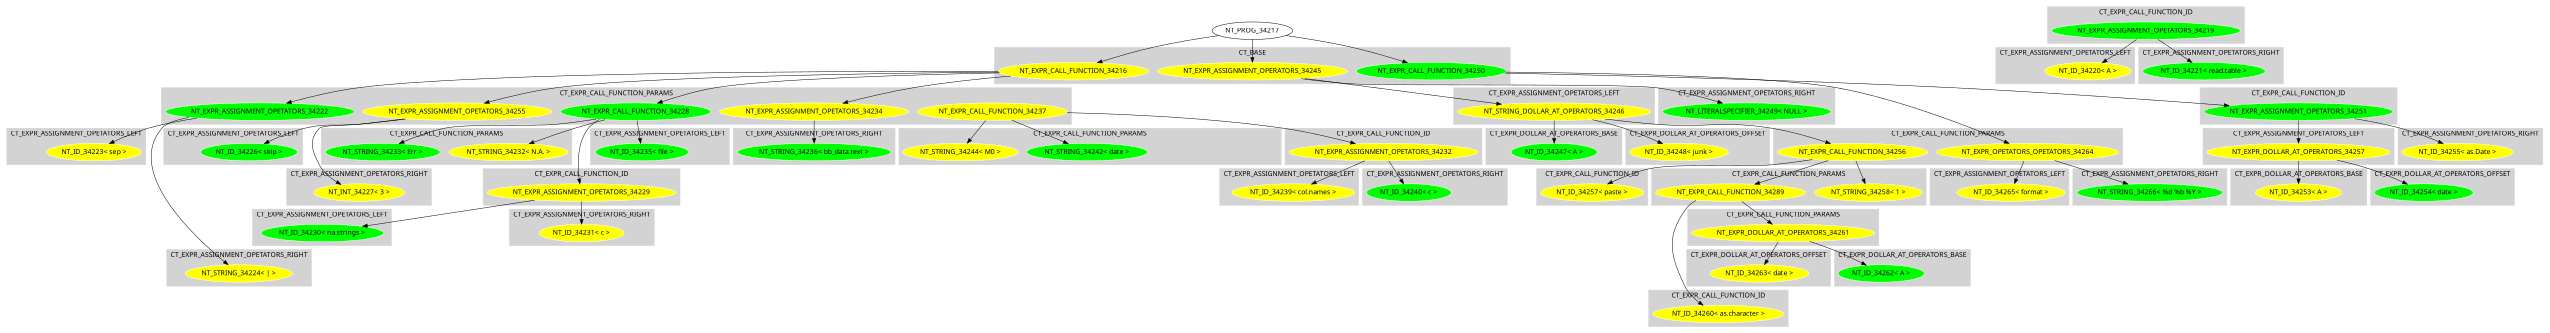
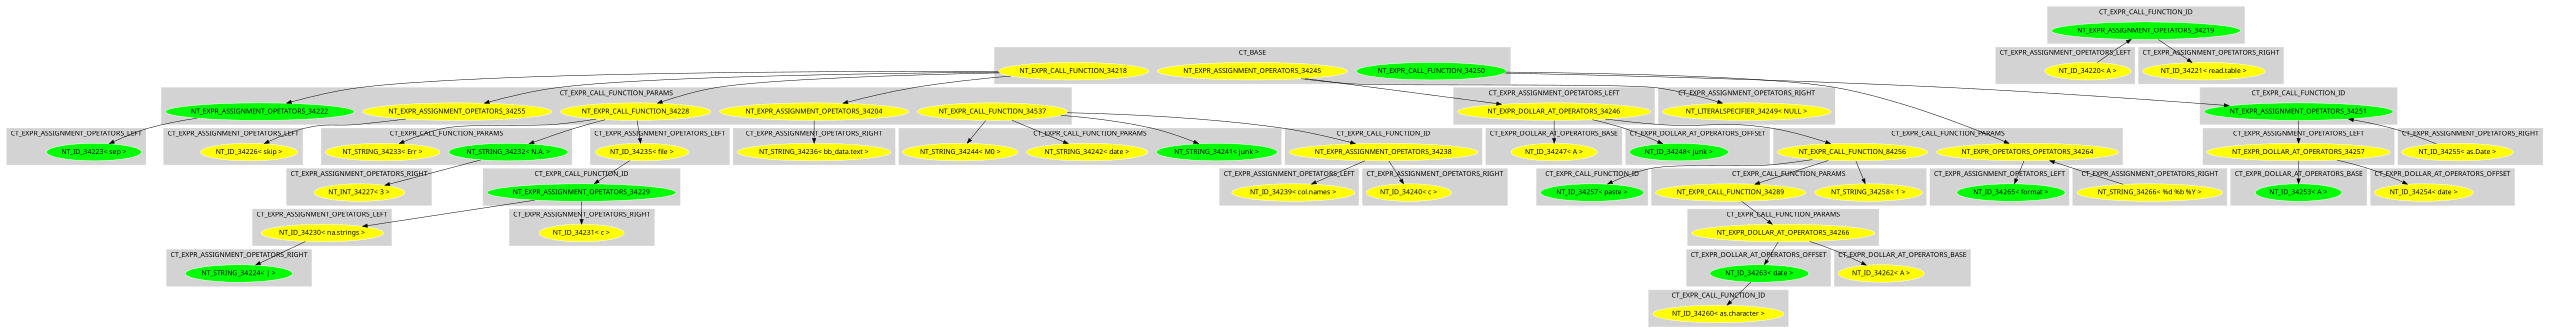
node "NT_PROG_34217": removed
edge "NT_EXPR_ASSIGNMENT_OPETATORS_34219" -> "NT_ID_34220< A >": reversed
node "NT_EXPR_CALL_FUNCTION_34216": label "NT_EXPR_CALL_FUNCTION_34216" -> "NT_EXPR_CALL_FUNCTION_34218"
node "NT_ID_34221< read.table >": fillcolor green -> yellow
node "NT_EXPR_CALL_FUNCTION_34228": fillcolor green -> yellow
node "NT_EXPR_ASSIGNMENT_OPETATORS_34234": label "NT_EXPR_ASSIGNMENT_OPETATORS_34234" -> "NT_EXPR_ASSIGNMENT_OPETATORS_34204"
node "NT_EXPR_CALL_FUNCTION_34237": label "NT_EXPR_CALL_FUNCTION_34237" -> "NT_EXPR_CALL_FUNCTION_34537"
node "NT_STRING_DOLLAR_AT_OPERATORS_34246": label "NT_STRING_DOLLAR_AT_OPERATORS_34246" -> "NT_EXPR_DOLLAR_AT_OPERATORS_34246"
node "NT_LITERALSPECIFIER_34249< NULL >": fillcolor green -> yellow
edge "NT_EXPR_ASSIGNMENT_OPETATORS_34255" -> "NT_INT_34227< 3 >": now "NT_STRING_34232< N.A. >" -> "NT_INT_34227< 3 >"
edge "NT_EXPR_ASSIGNMENT_OPETATORS_34251" -> "NT_ID_34255< as.Date >": reversed
edge "NT_EXPR_CALL_FUNCTION_34228" -> "NT_EXPR_ASSIGNMENT_OPETATORS_34229": now "NT_ID_34235< file >" -> "NT_EXPR_ASSIGNMENT_OPETATORS_34229"
node "NT_ID_34223< sep >": fillcolor yellow -> green
node "NT_ID_34226< skip >": fillcolor green -> yellow
node "NT_STRING_34233< Err >": fillcolor green -> yellow
node "NT_STRING_34232< N.A. >": fillcolor yellow -> green
node "NT_ID_34235< file >": fillcolor green -> yellow
node "NT_STRING_34236< bb_data.text >": fillcolor green -> yellow
node "NT_STRING_34242< date >": fillcolor green -> yellow
node "NT_STRING_34241< junk >": added
node "NT_EXPR_ASSIGNMENT_OPETATORS_34232": label "NT_EXPR_ASSIGNMENT_OPETATORS_34232" -> "NT_EXPR_ASSIGNMENT_OPETATORS_34238"
node "NT_ID_34247< A >": fillcolor green -> yellow
node "NT_ID_34248< junk >": fillcolor yellow -> green
node "NT_EXPR_CALL_FUNCTION_34256": label "NT_EXPR_CALL_FUNCTION_34256" -> "NT_EXPR_CALL_FUNCTION_84256"
edge "NT_EXPR_OPETATORS_OPETATORS_34264" -> "NT_STRING_34266< %d %b %Y >": reversed
edge "NT_EXPR_ASSIGNMENT_OPETATORS_34222" -> "NT_STRING_34224< | >": now "NT_ID_34230< na.strings >" -> "NT_STRING_34224< | >"
node "NT_EXPR_ASSIGNMENT_OPETATORS_34229": fillcolor yellow -> green
node "NT_ID_34240< c >": fillcolor green -> yellow
node "NT_ID_34257< paste >": fillcolor yellow -> green
node "NT_ID_34265< format >": fillcolor yellow -> green
node "NT_STRING_34266< %d %b %Y >": fillcolor green -> yellow
node "NT_ID_34253< A >": fillcolor yellow -> green
node "NT_ID_34254< date >": fillcolor green -> yellow
node "NT_ID_34230< na.strings >": fillcolor green -> yellow
node "NT_EXPR_DOLLAR_AT_OPERATORS_34261": label "NT_EXPR_DOLLAR_AT_OPERATORS_34261" -> "NT_EXPR_DOLLAR_AT_OPERATORS_34266"
edge "NT_EXPR_CALL_FUNCTION_34289" -> "NT_ID_34260< as.character >": now "NT_ID_34263< date >" -> "NT_ID_34260< as.character >"
node "NT_STRING_34224< | >": fillcolor yellow -> green
node "NT_ID_34263< date >": fillcolor yellow -> green
node "NT_ID_34262< A >": fillcolor green -> yellow
